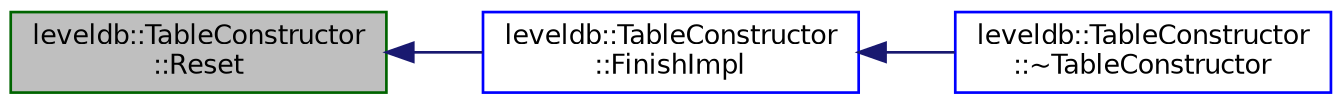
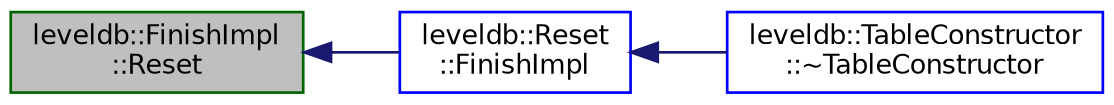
node "leveldb::TableConstructor ::Reset": label "leveldb::TableConstructor ::Reset" -> "leveldb::FinishImpl ::Reset"
node "leveldb::TableConstructor ::FinishImpl": label "leveldb::TableConstructor ::FinishImpl" -> "leveldb::Reset ::FinishImpl"
